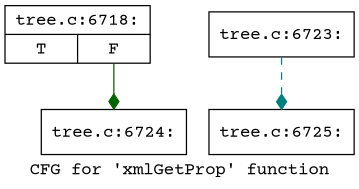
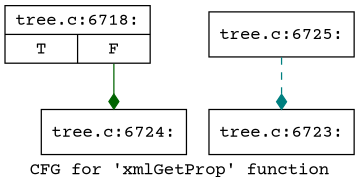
edge "tree.c:6723:" -> "tree.c:6725:": reversed
